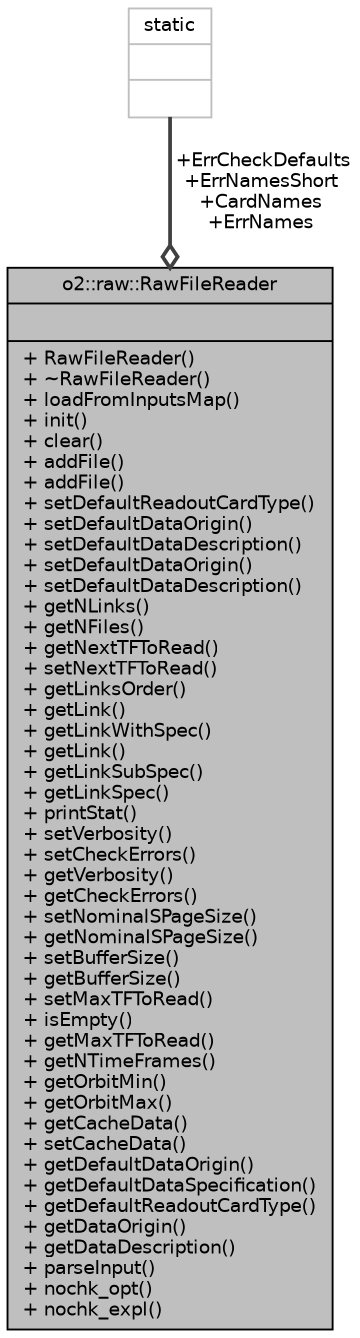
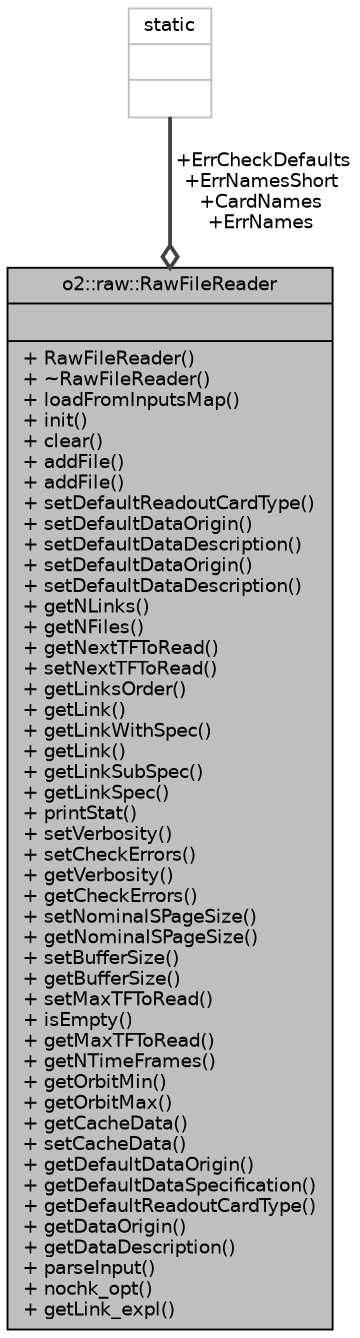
node "o2::raw::RawFileReader": text "+ nochk_expl()" -> "+ getLink_expl()"
